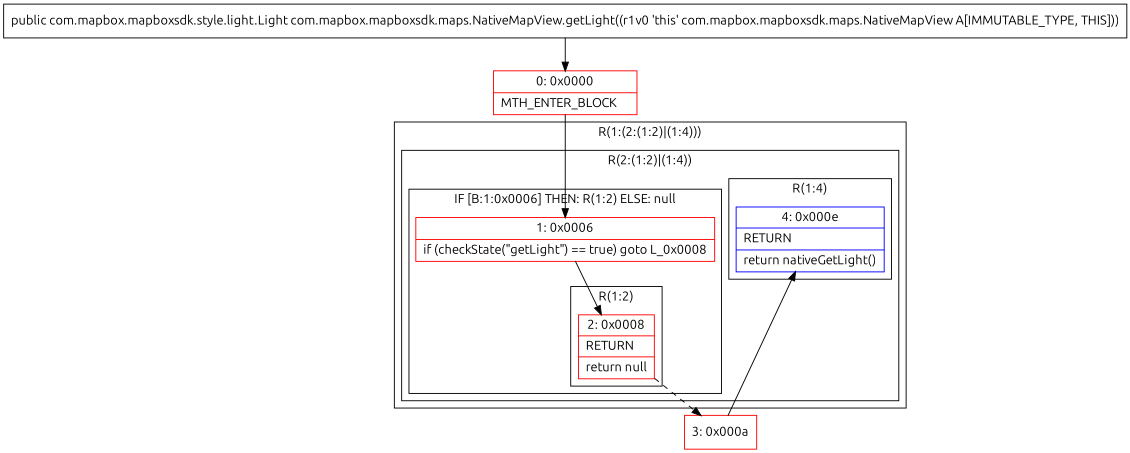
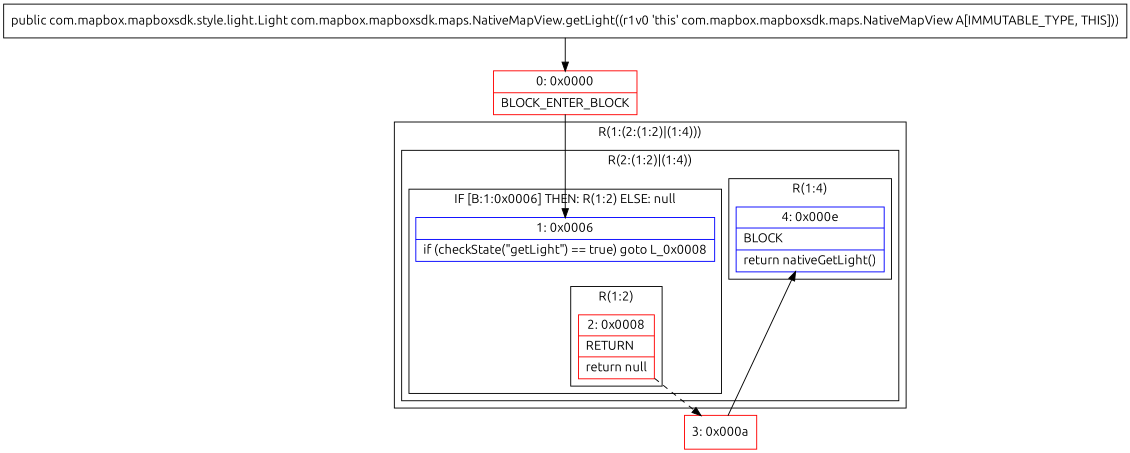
node "0: 0x0000": text "MTH_ENTER_BLOCK" -> "BLOCK_ENTER_BLOCK"
node "1: 0x0006": color red -> blue
node "4: 0x000e": text "RETURN" -> "BLOCK"
edge "1: 0x0006" -> "2: 0x0008": removed
